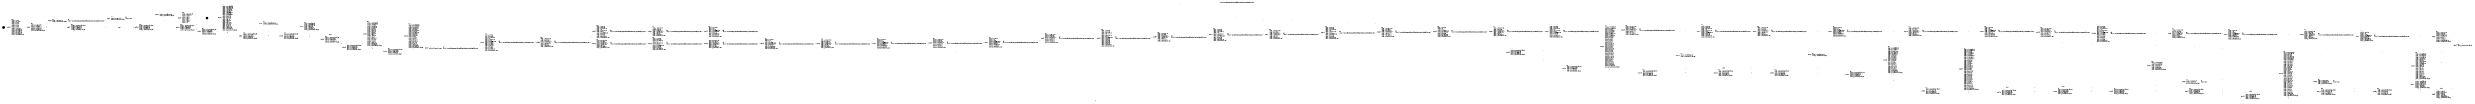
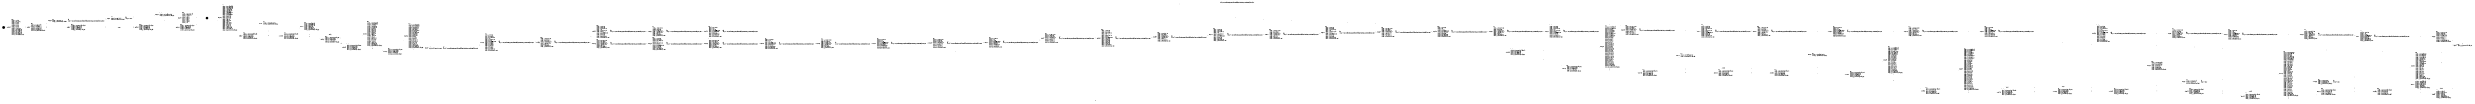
node "0x401ad8 [22]": removed
node "0x402413 [39]": removed
